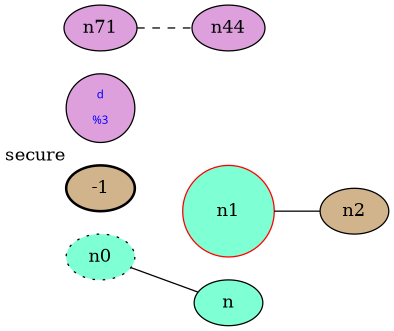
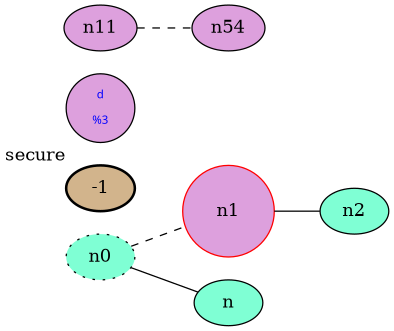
node "n71": label "n71" -> "n11"
node "n44": label "n44" -> "n54"
node "n1": fillcolor aquamarine -> plum
node "n2": fillcolor tan -> aquamarine
edge "n1" -- "n0": added
